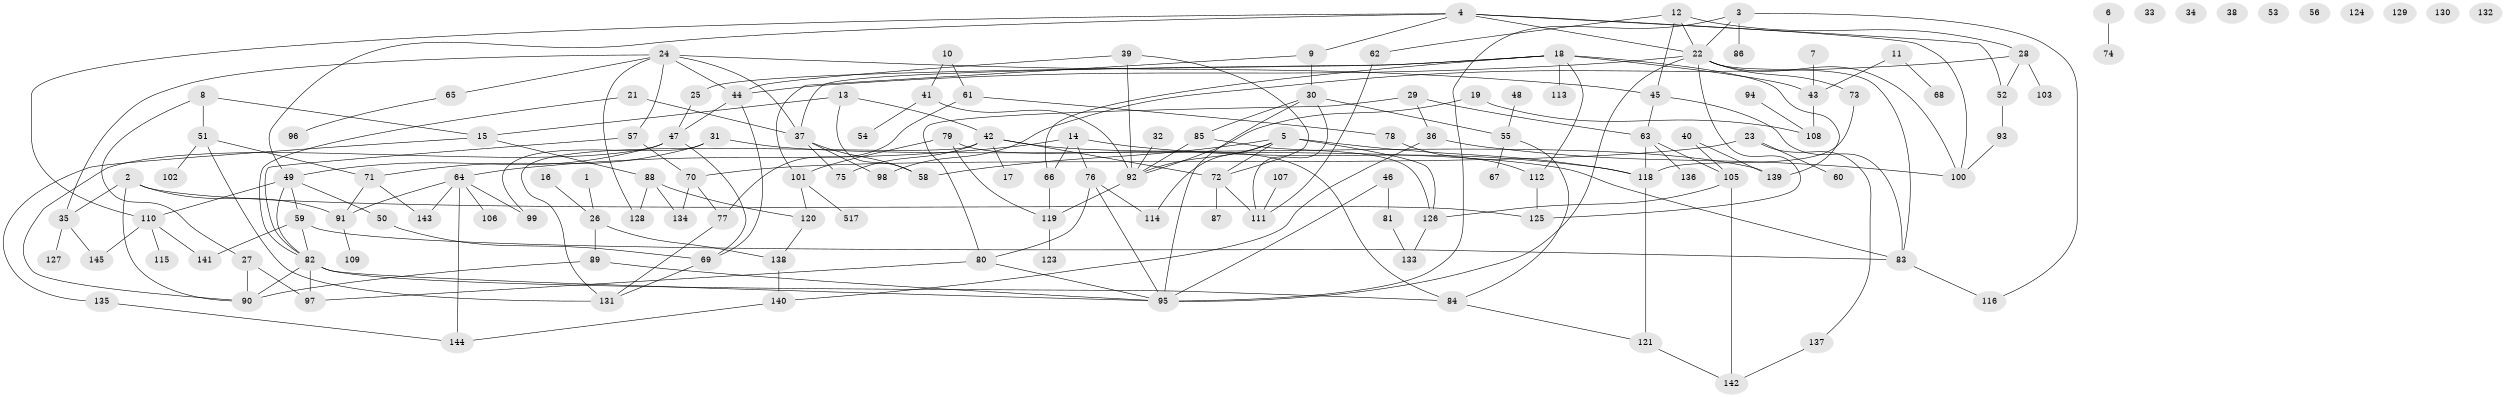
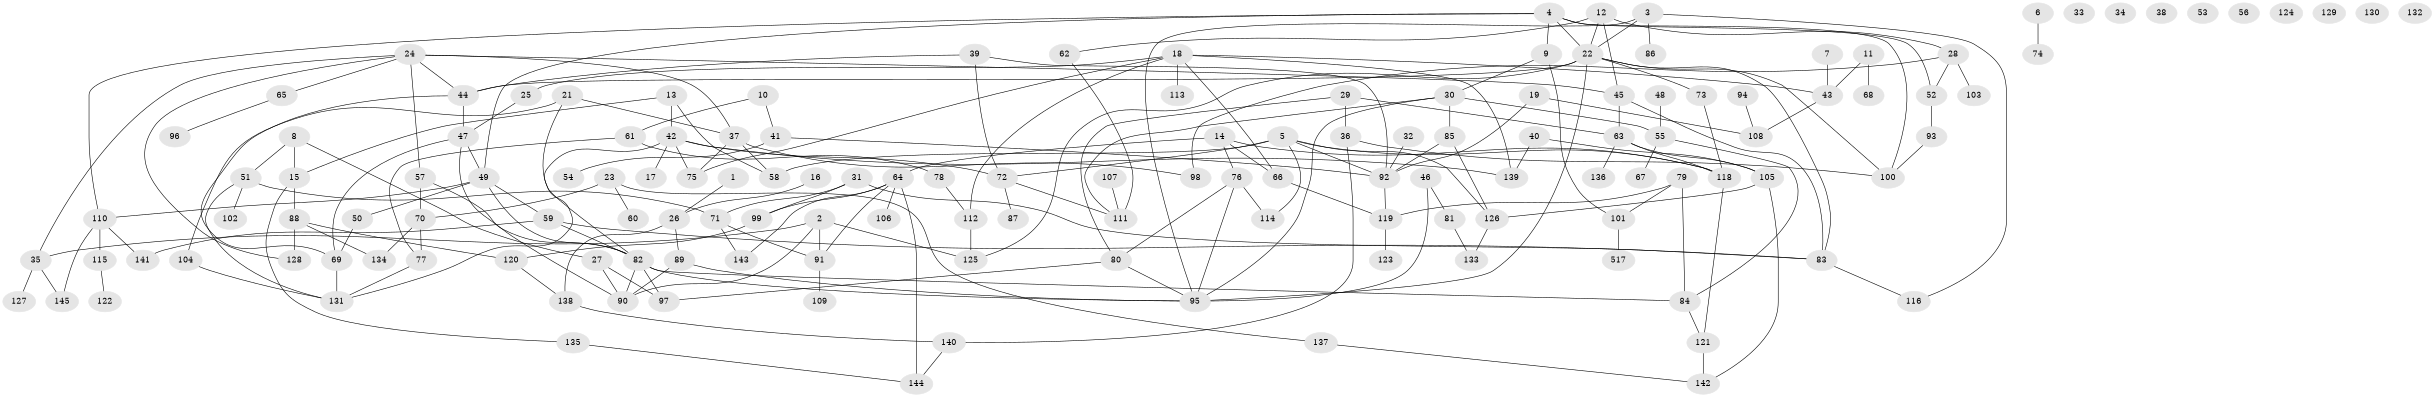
edge "18" -- "37": now "18" -- "75"
edge "101" -- "120": now "99" -- "120"
node "104": added
node "122": added
